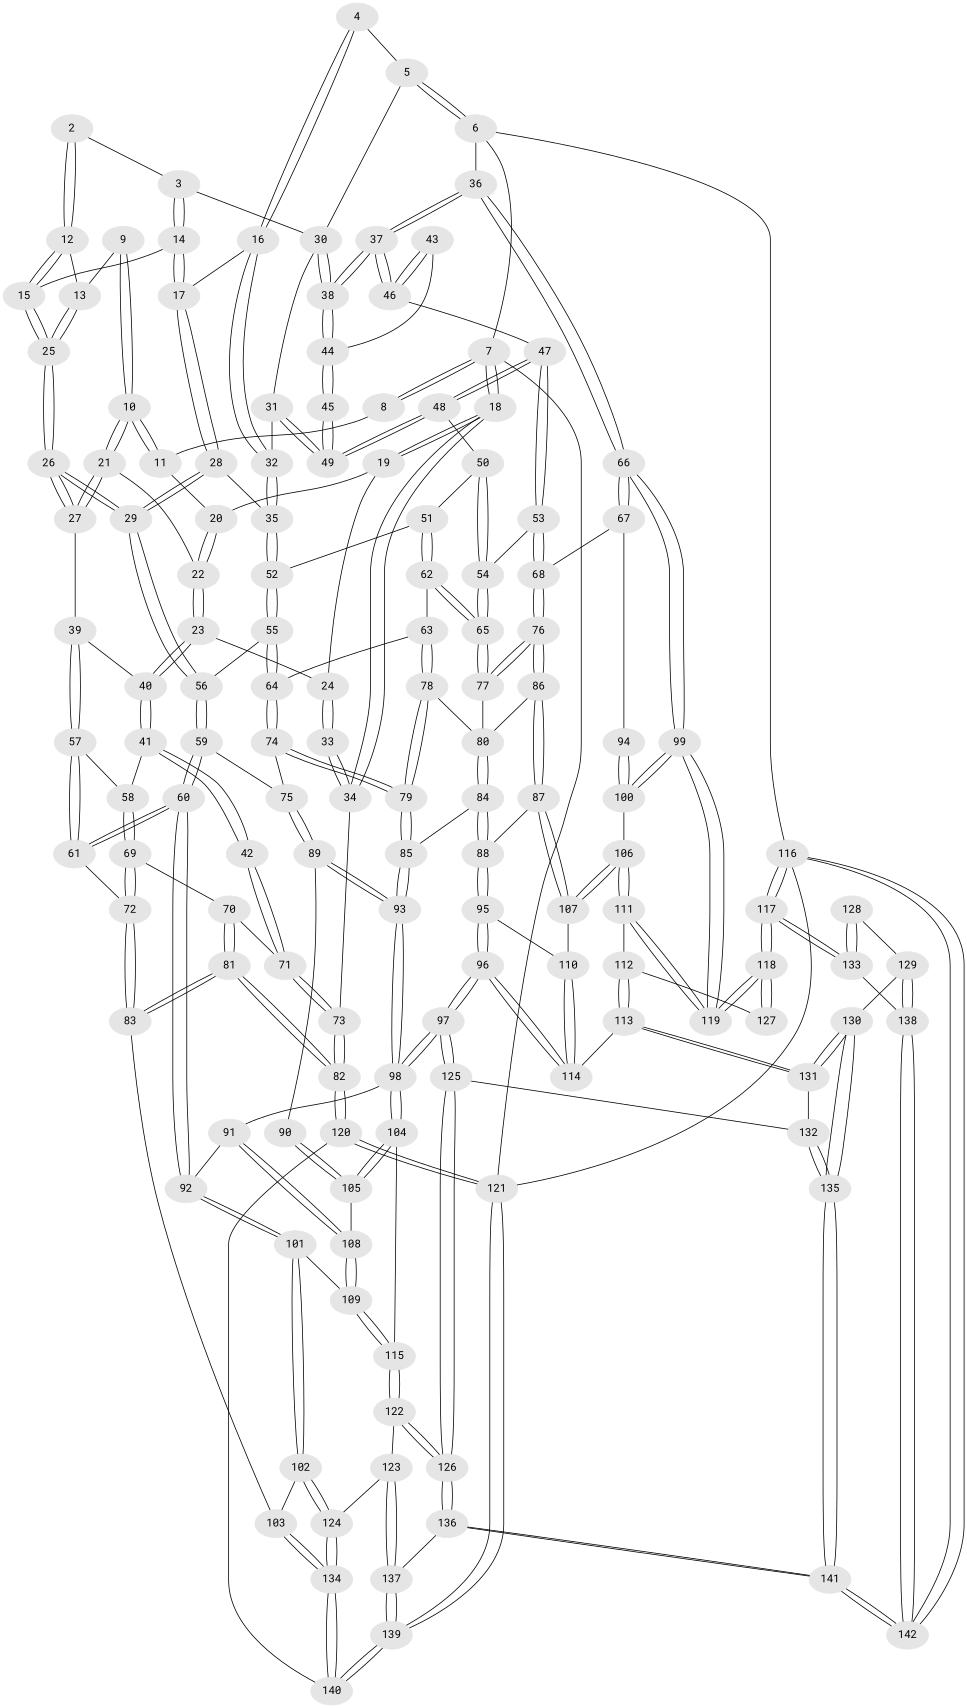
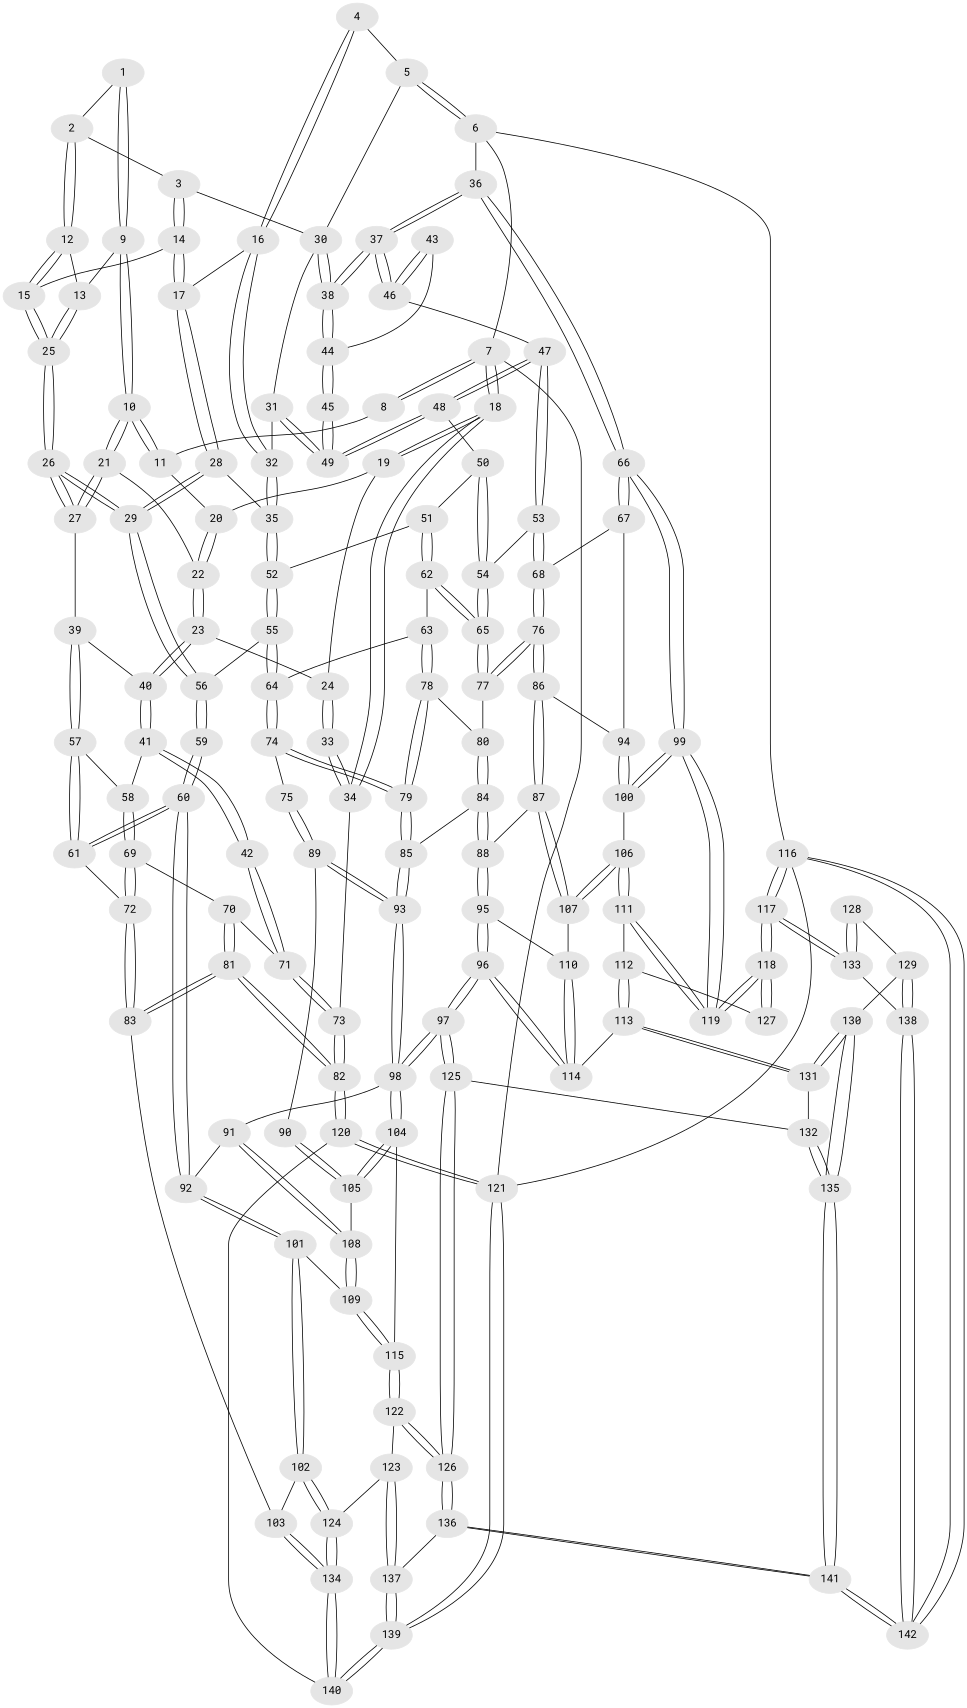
node "1": added
edge "86" -- "80": now "86" -- "94"
edge "59" -- "75": removed
